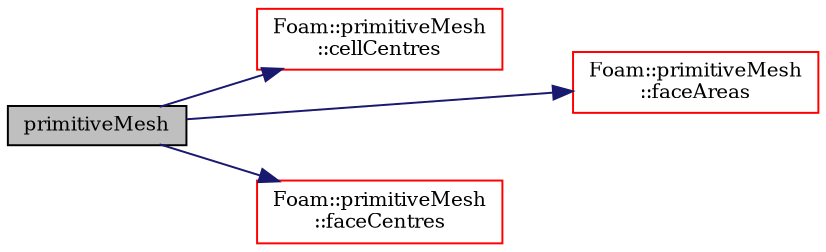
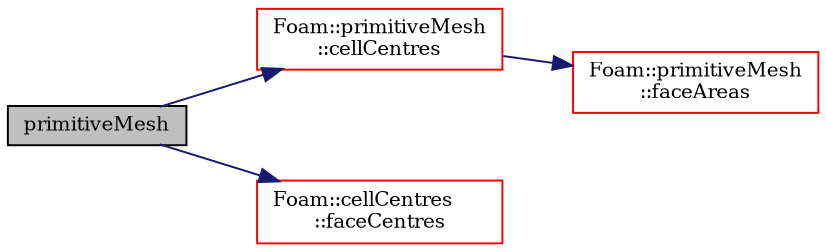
edge "primitiveMesh" -> "Foam::primitiveMesh ::faceAreas": now "Foam::primitiveMesh ::cellCentres" -> "Foam::primitiveMesh ::faceAreas"
node "Foam::primitiveMesh ::faceCentres": label "Foam::primitiveMesh ::faceCentres" -> "Foam::cellCentres ::faceCentres"
